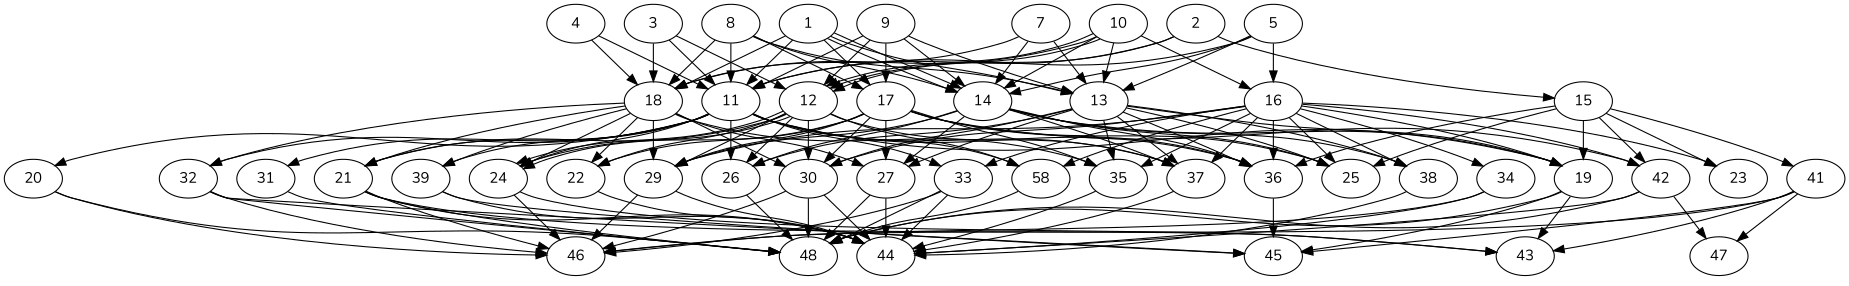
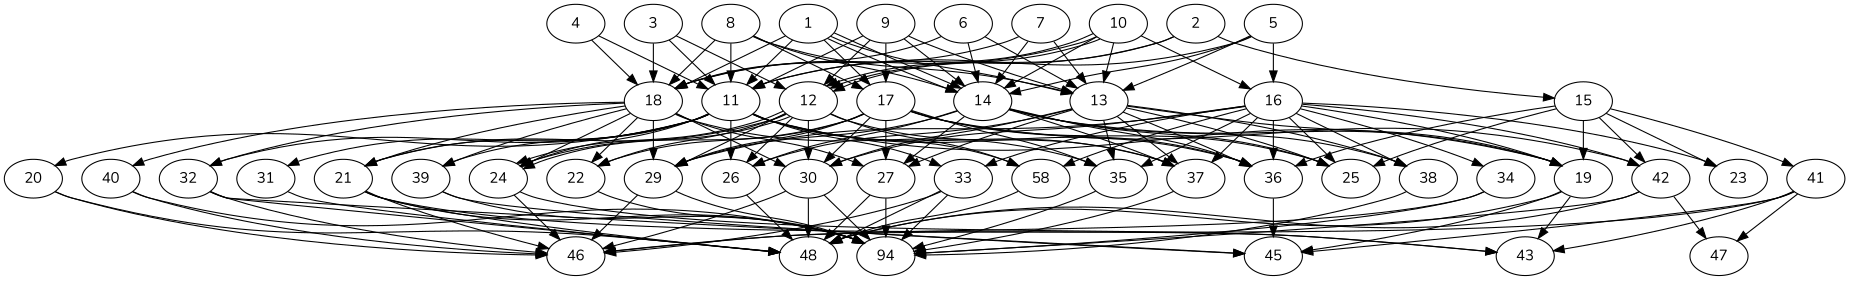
node "6": added
node "40": added
node "44": label "44" -> "94"
